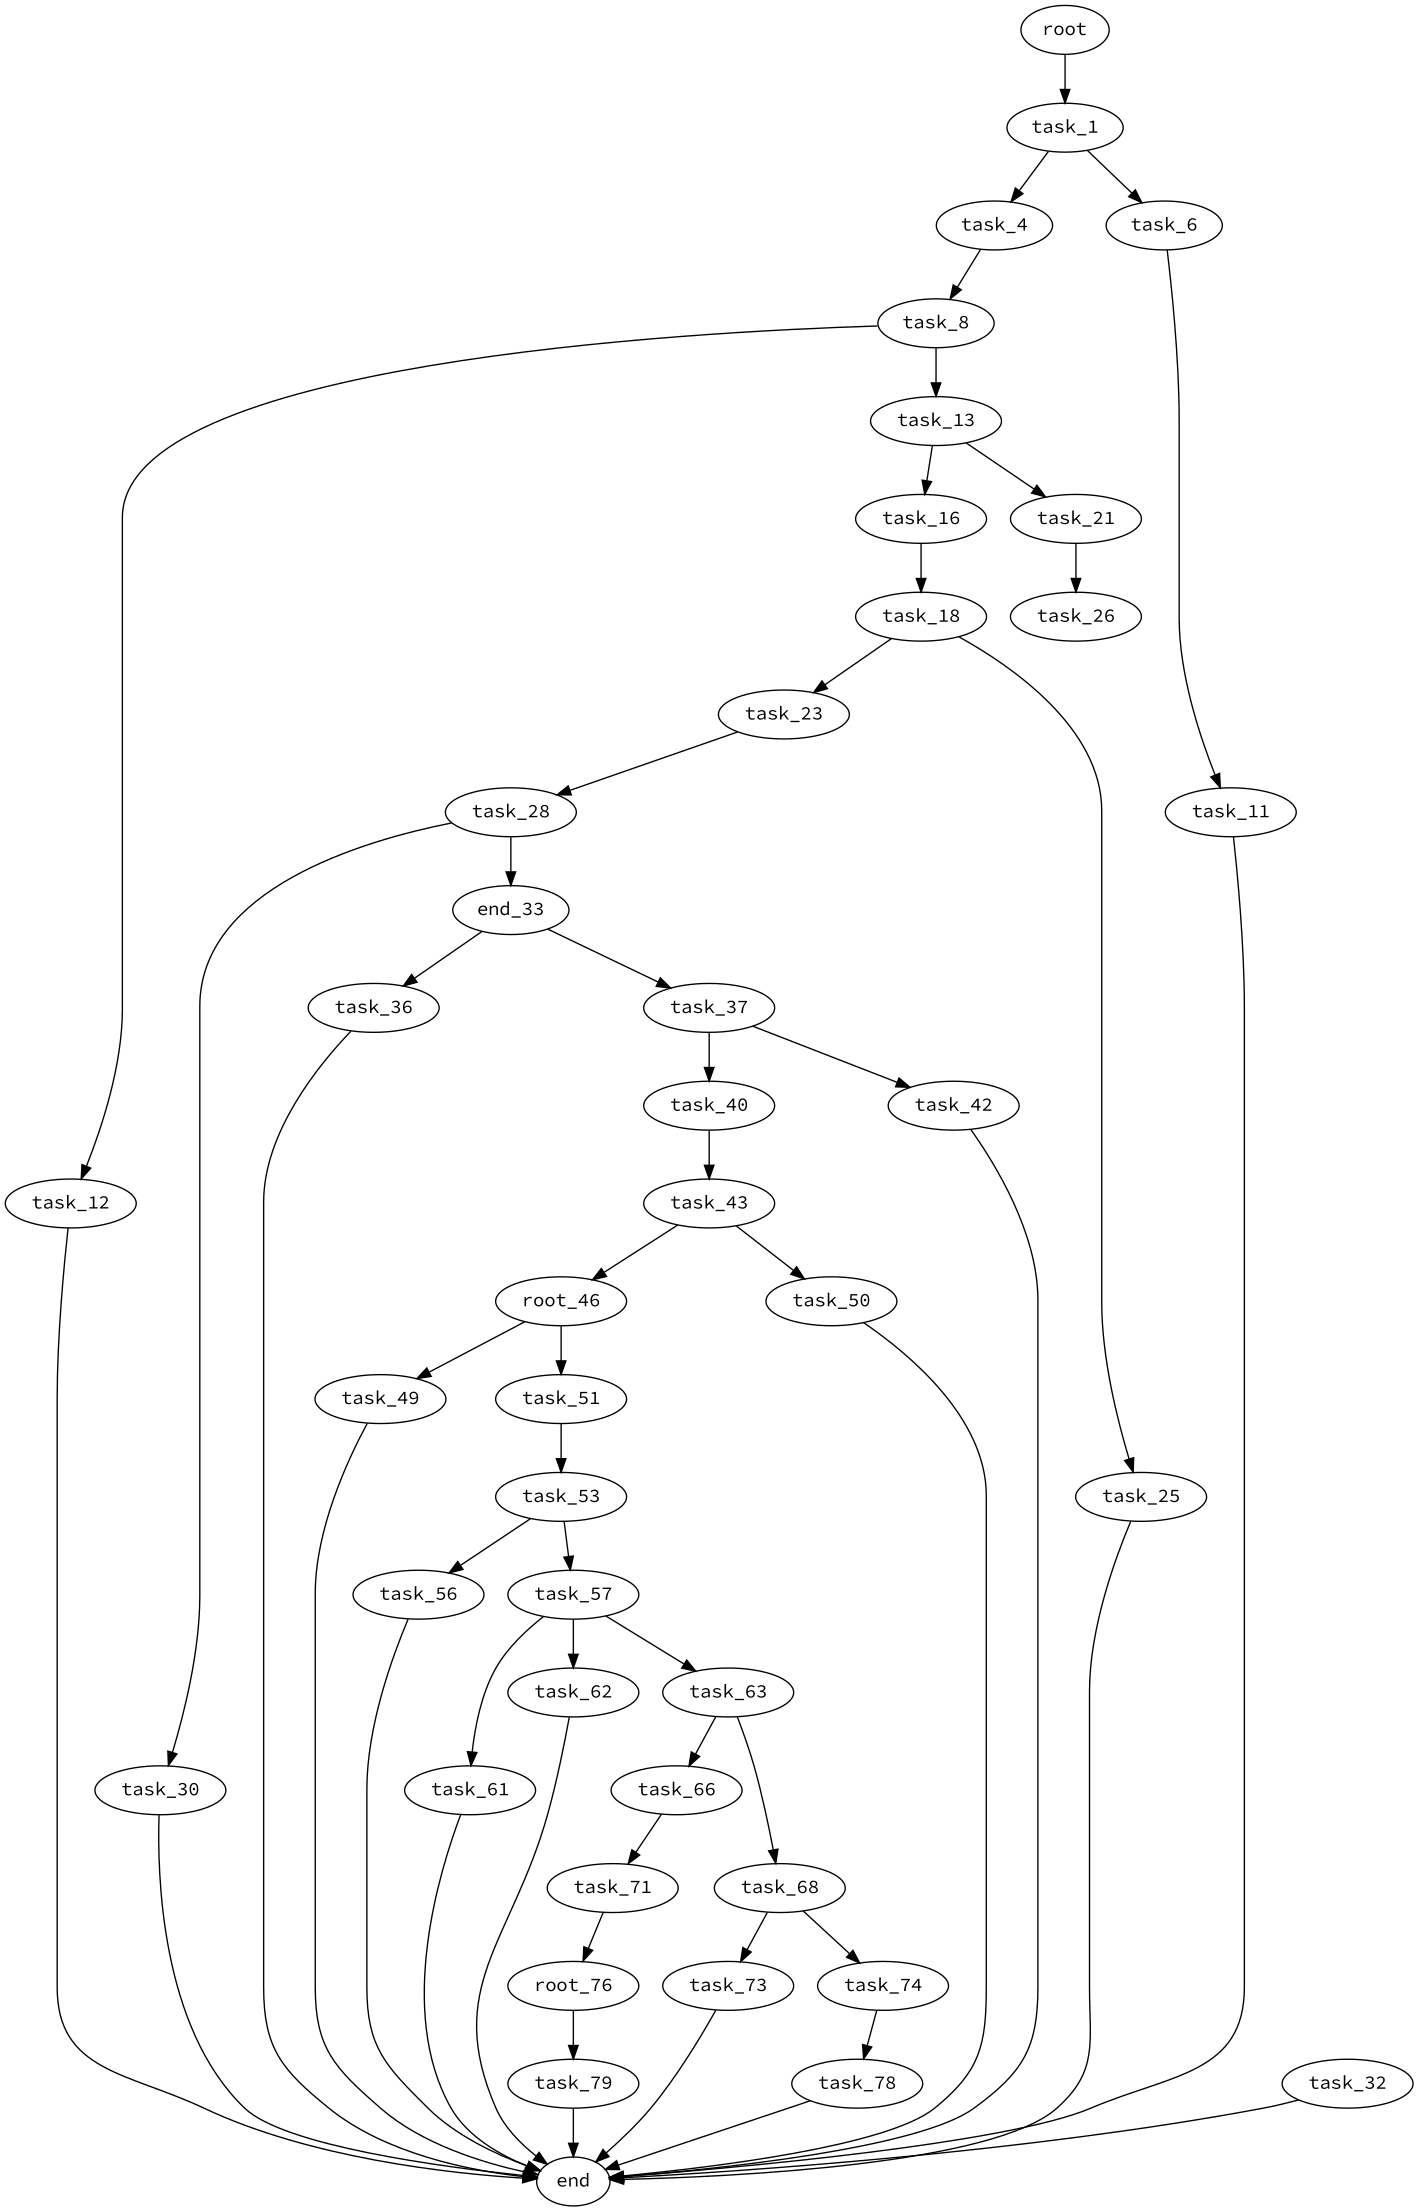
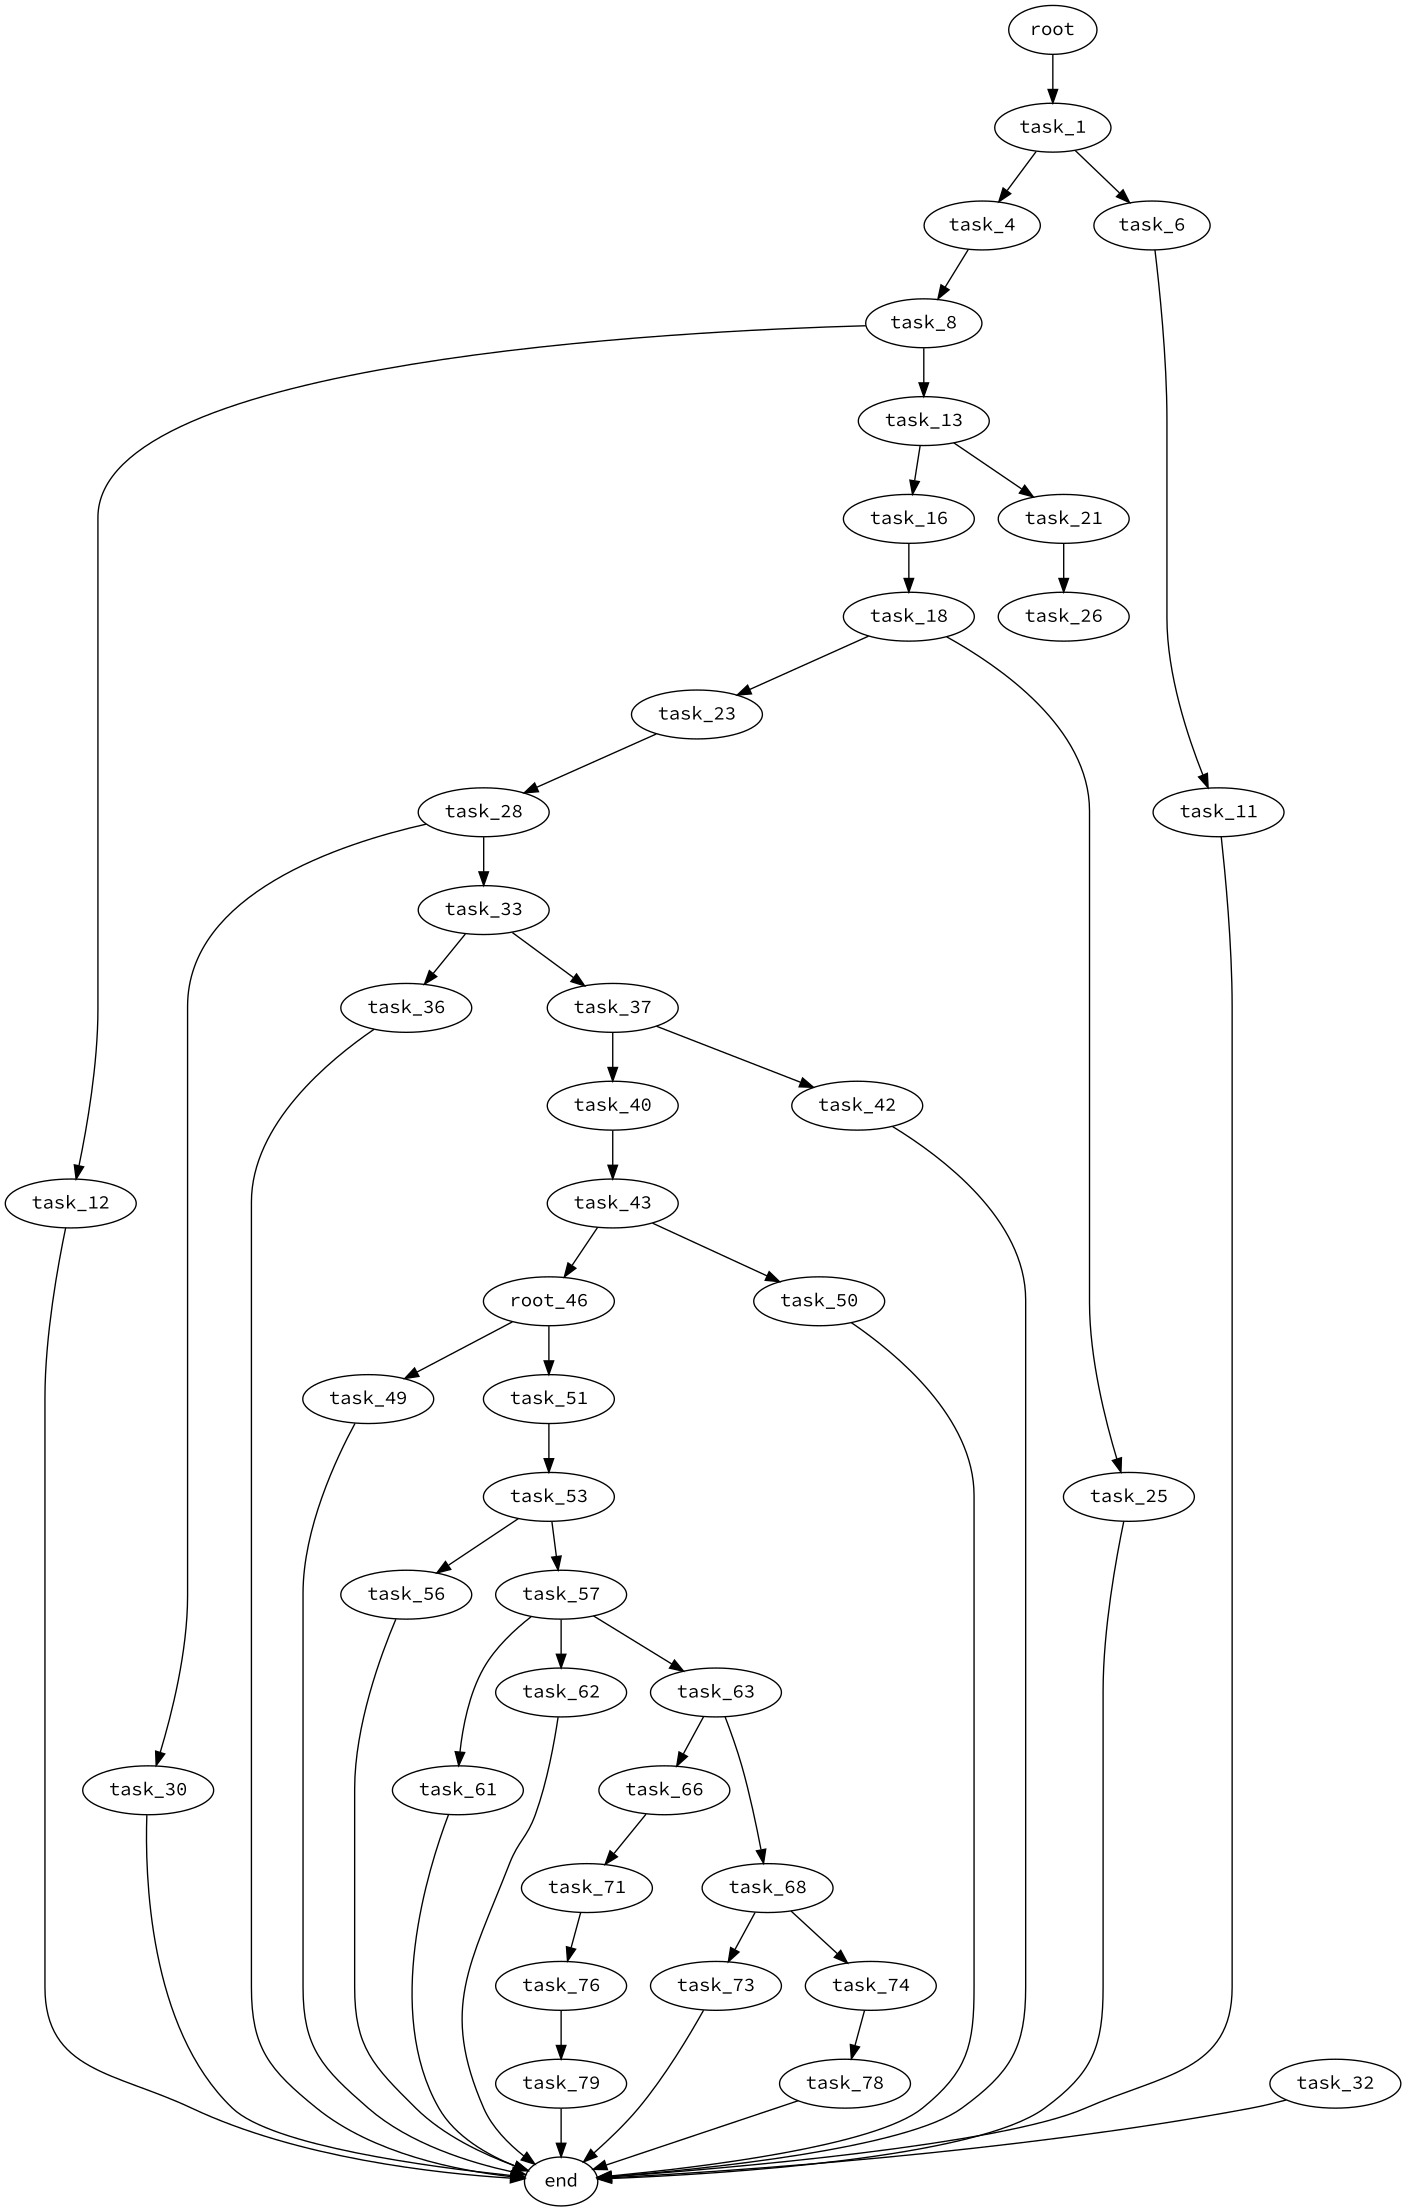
node "end_33": label "end_33" -> "task_33"
node "root_76": label "root_76" -> "task_76"
